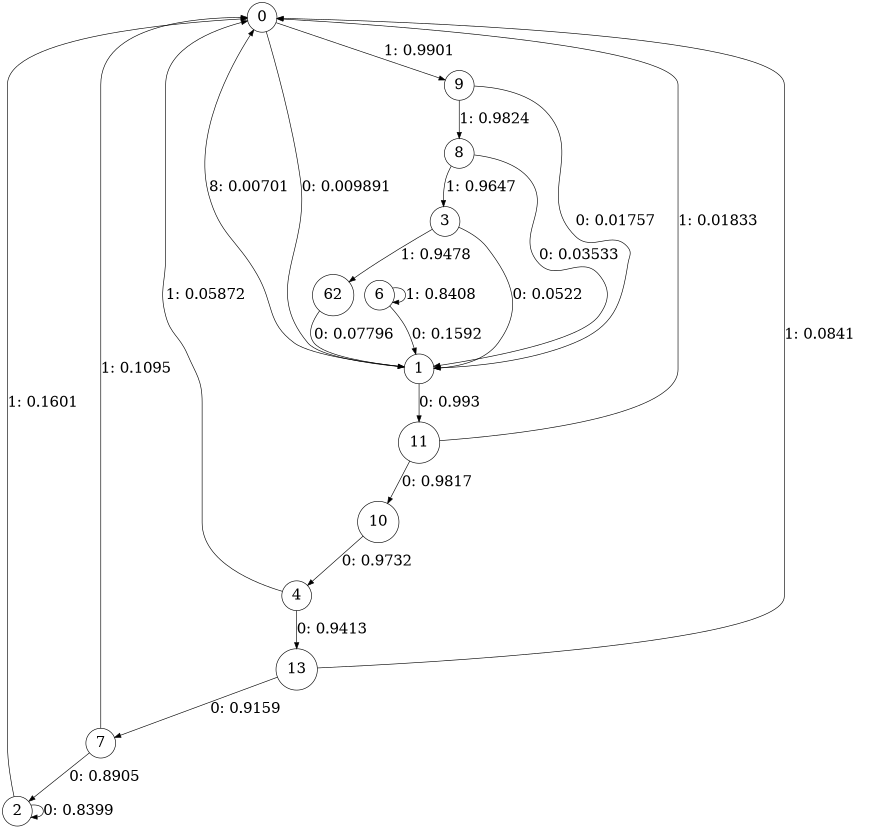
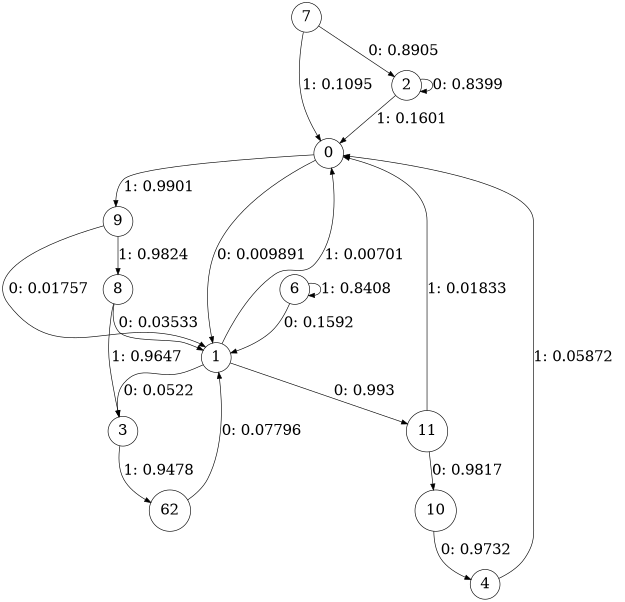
edge "1" -> "0": label "8: 0.00701  " -> "1: 0.00701  "
edge "3" -> "1": reversed
node "13": removed
